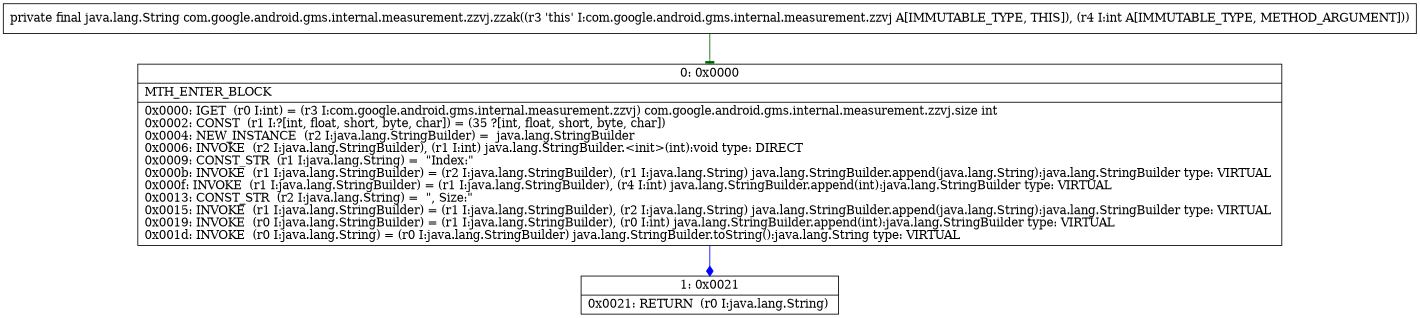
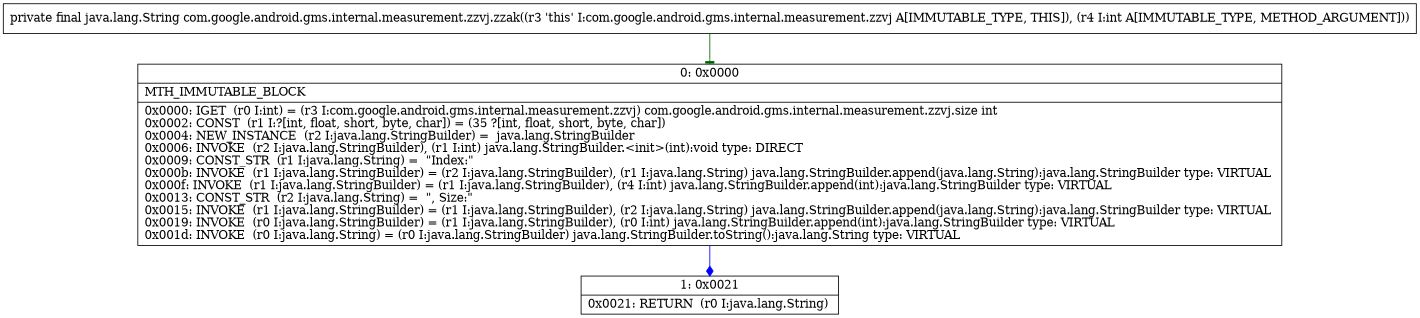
node "0: 0x0000": text "MTH_ENTER_BLOCK" -> "MTH_IMMUTABLE_BLOCK"
